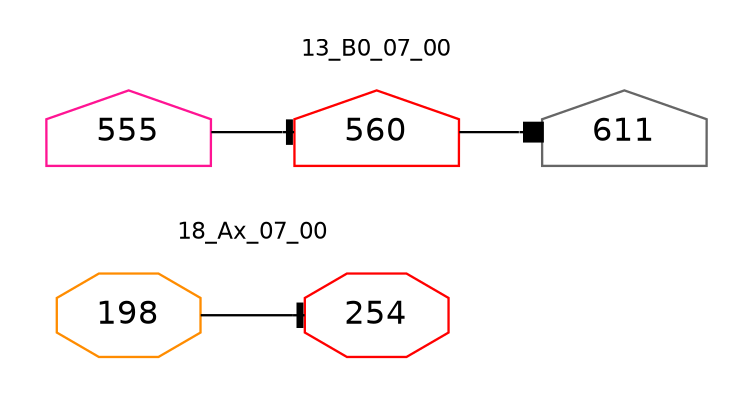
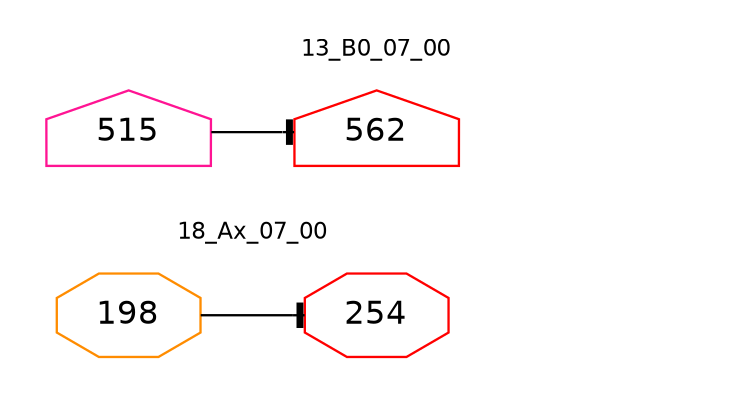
node "555": label "555" -> "515"
node "560": label "560" -> "562"
node "611": removed
